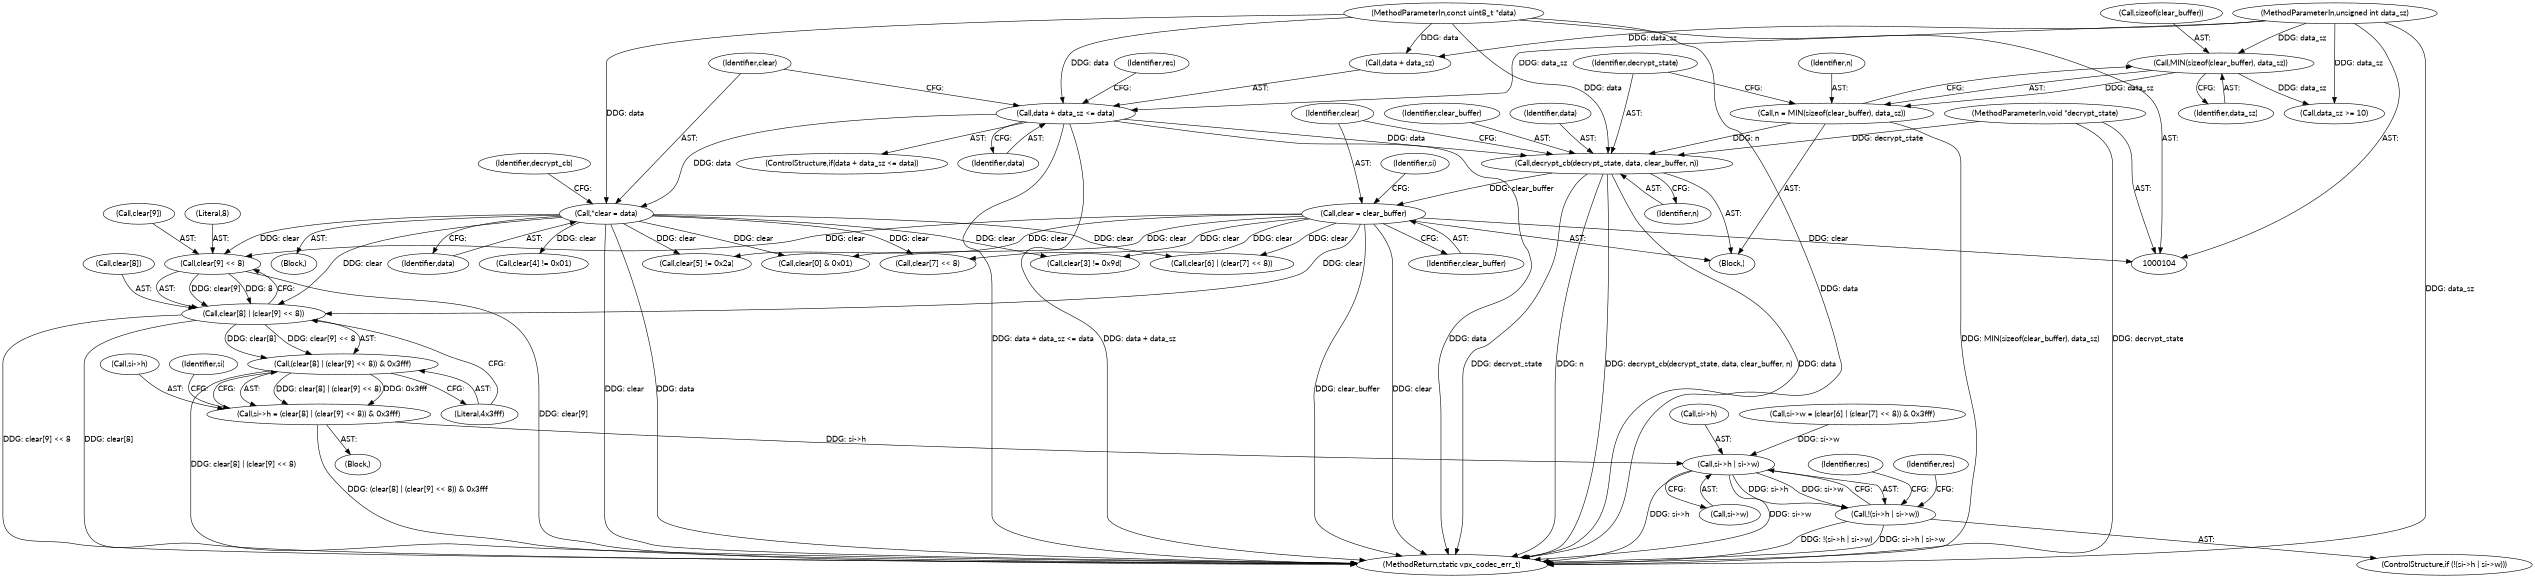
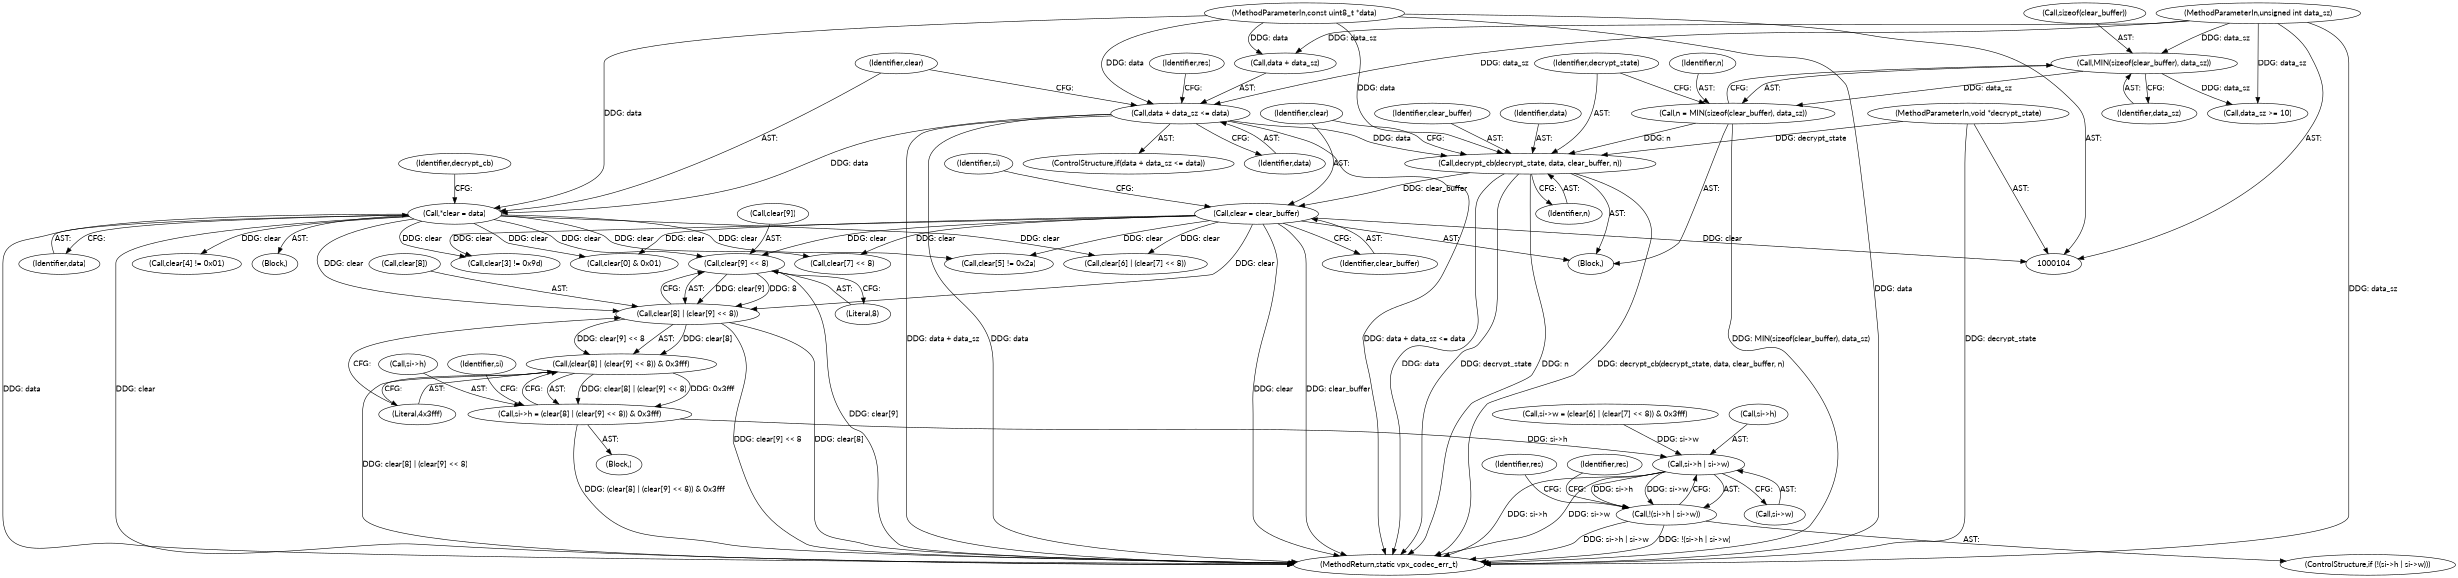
edge "(Call,clear[9] << 8)" -> "(Literal,8)": added, label "CFG:"
